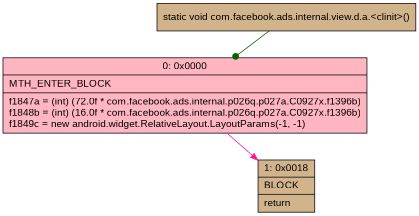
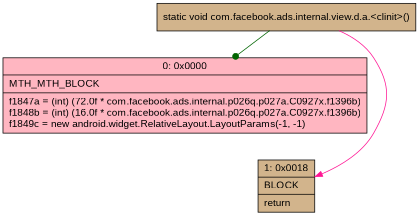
node "0: 0x0000": text "MTH_ENTER_BLOCK" -> "MTH_MTH_BLOCK"
edge "0: 0x0000" -> "1: 0x0018": now "static void com.facebook.ads.internal.view.d.a.<clinit>()" -> "1: 0x0018"
